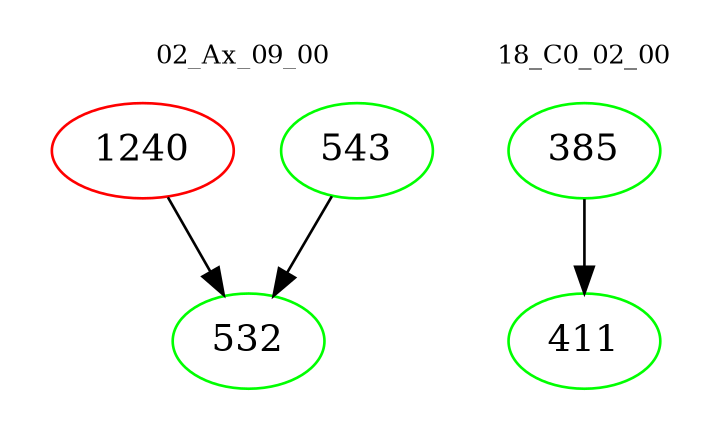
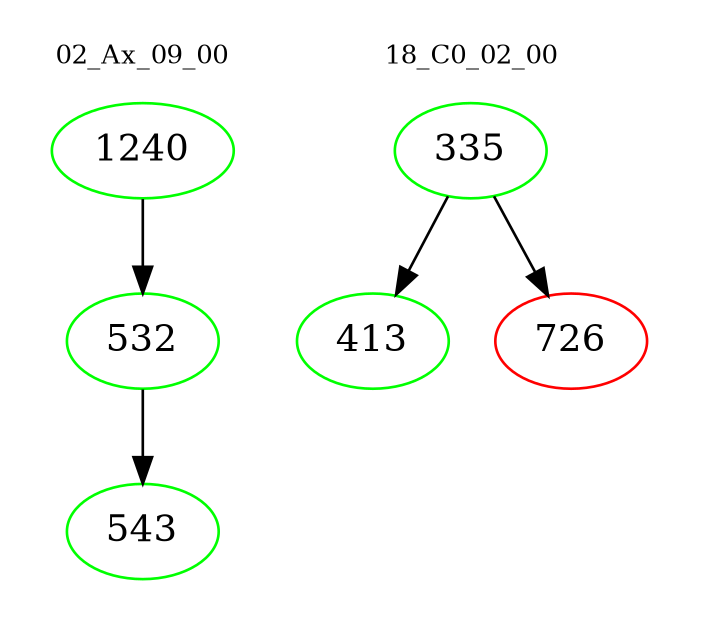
node "1240": color red -> green
node "385": label "385" -> "335"
edge "543" -> "532": reversed
node "726": added
node "411": label "411" -> "413"
